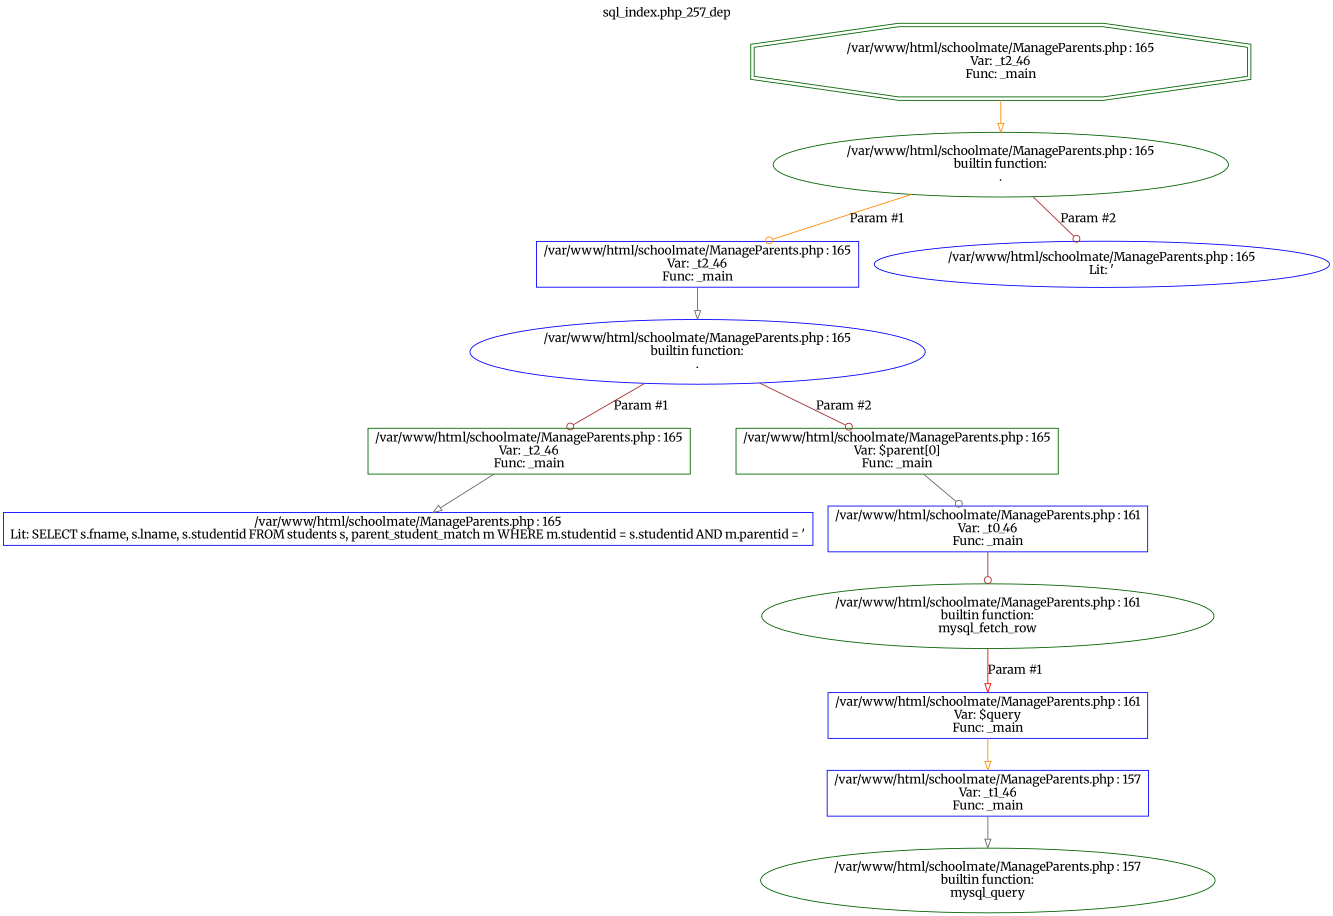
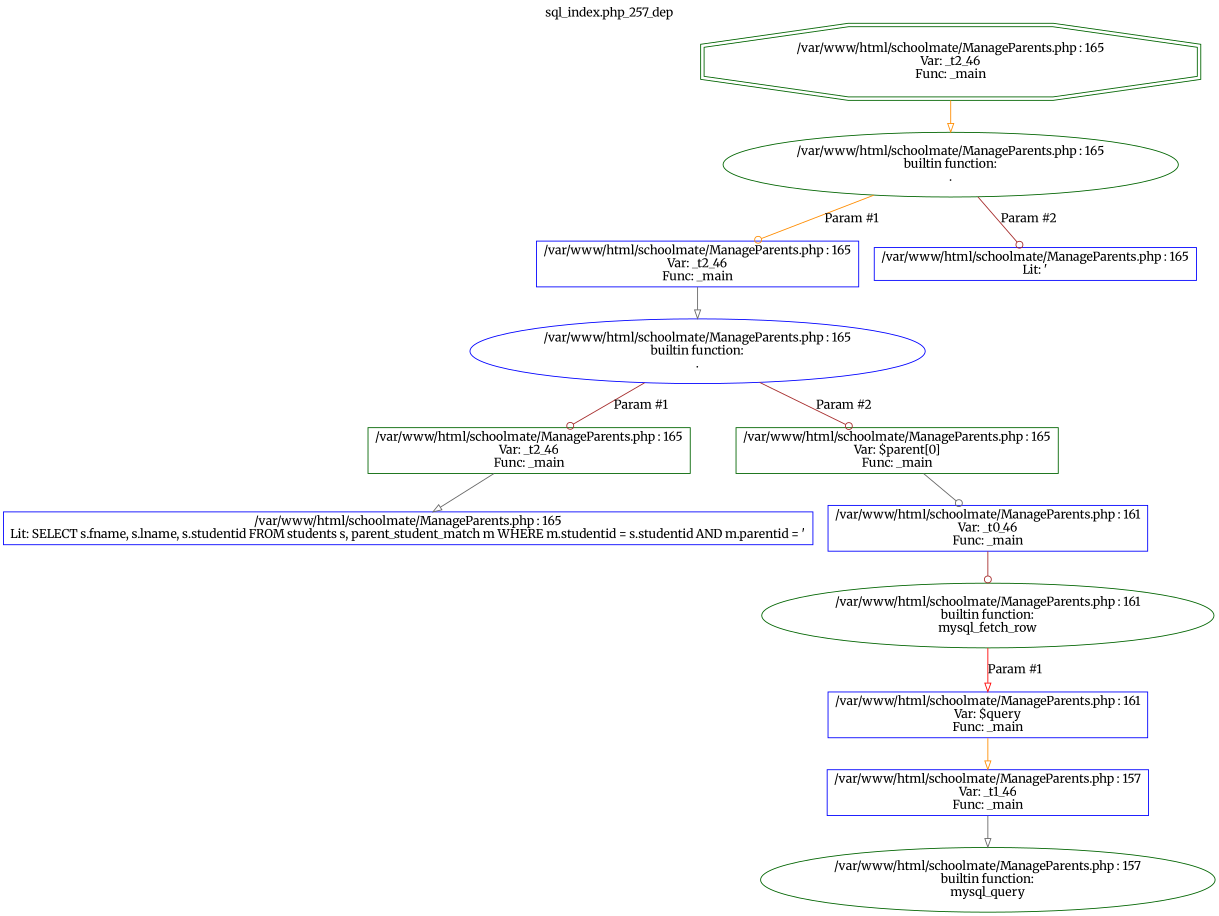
node "/var/www/html/schoolmate/ManageParents.php : 165 Lit: '": shape ellipse -> box
